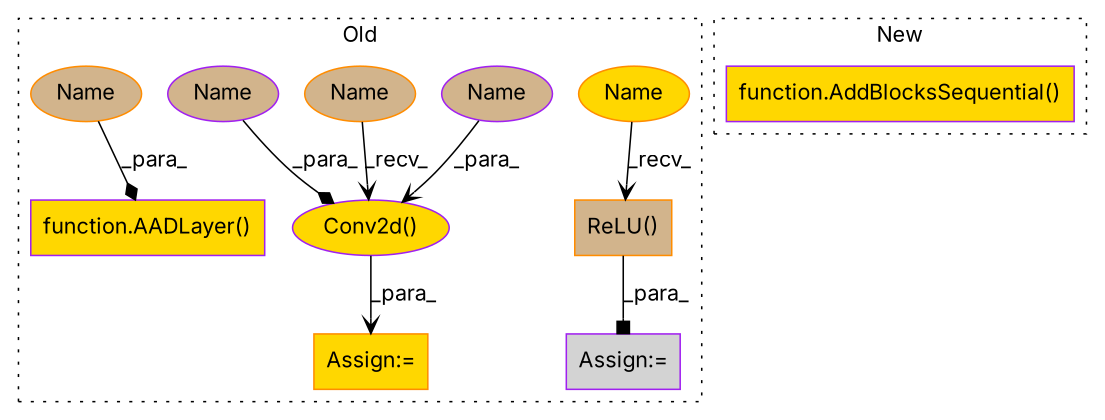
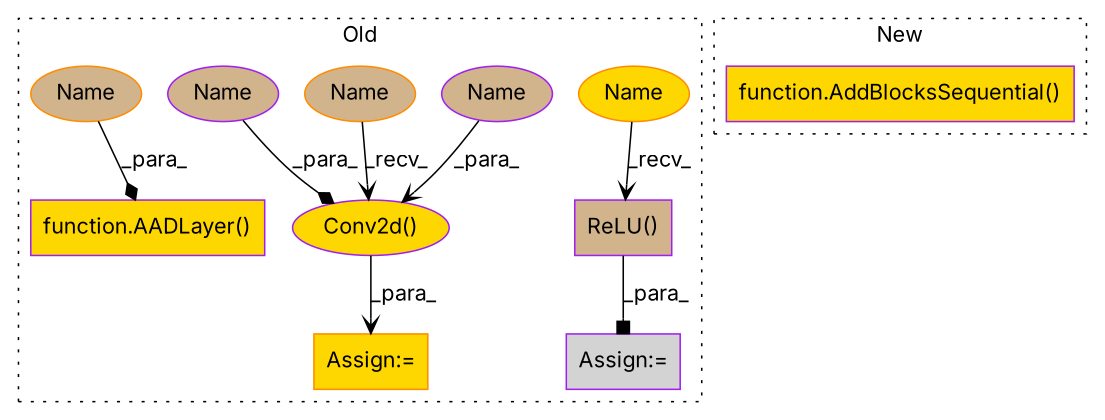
node "ReLU()": color darkorange -> purple
